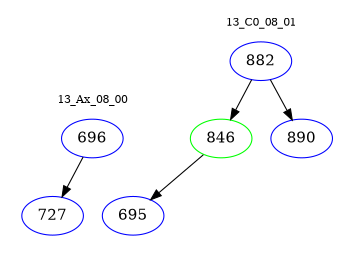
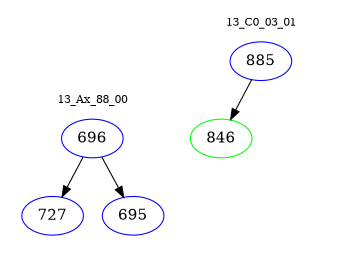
cluster "13_C0_08_01": label "13_C0_08_01" -> "13_C0_03_01"
node "882": label "882" -> "885"
cluster "13_Ax_08_00": label "13_Ax_08_00" -> "13_Ax_88_00"
node "890": removed
edge "846" -> "695": now "696" -> "695"
